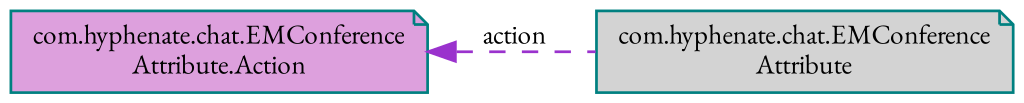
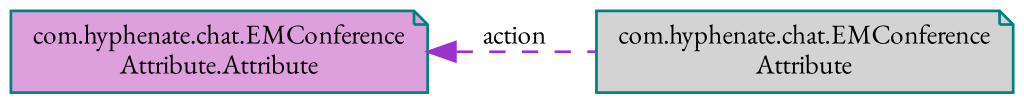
node "com.hyphenate.chat.EMConference Attribute.Action": label "com.hyphenate.chat.EMConference Attribute.Action" -> "com.hyphenate.chat.EMConference Attribute.Attribute"
